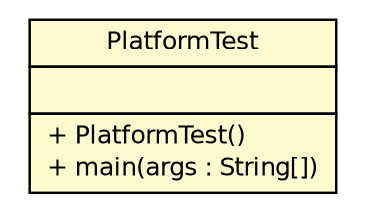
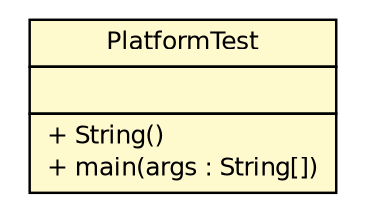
node "PlatformTest": text "+ PlatformTest()" -> "+ String()"
